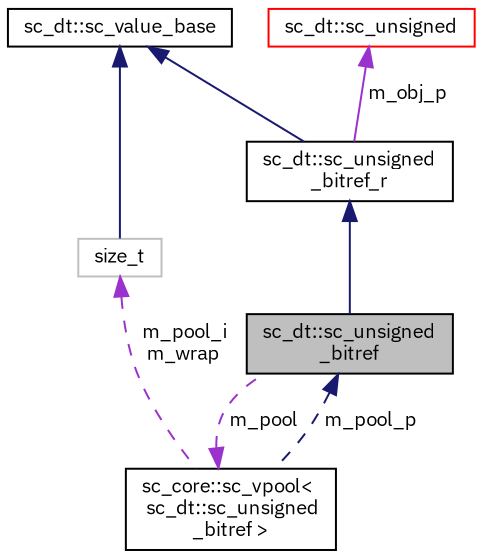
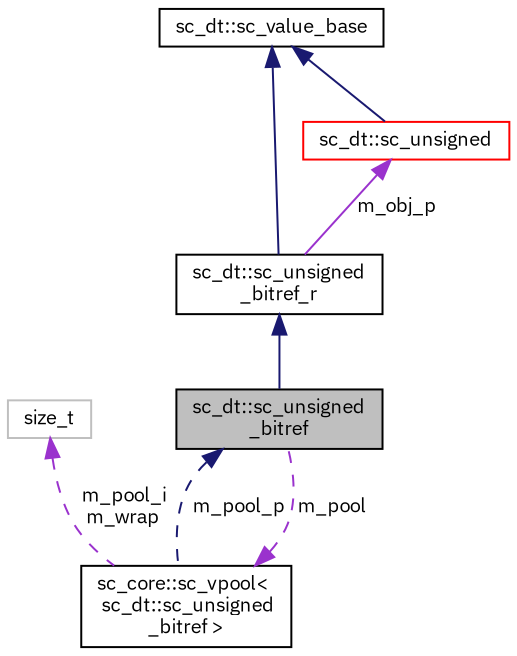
edge "size_t" -> "sc_dt::sc_value_base": now "sc_dt::sc_unsigned" -> "sc_dt::sc_value_base"
